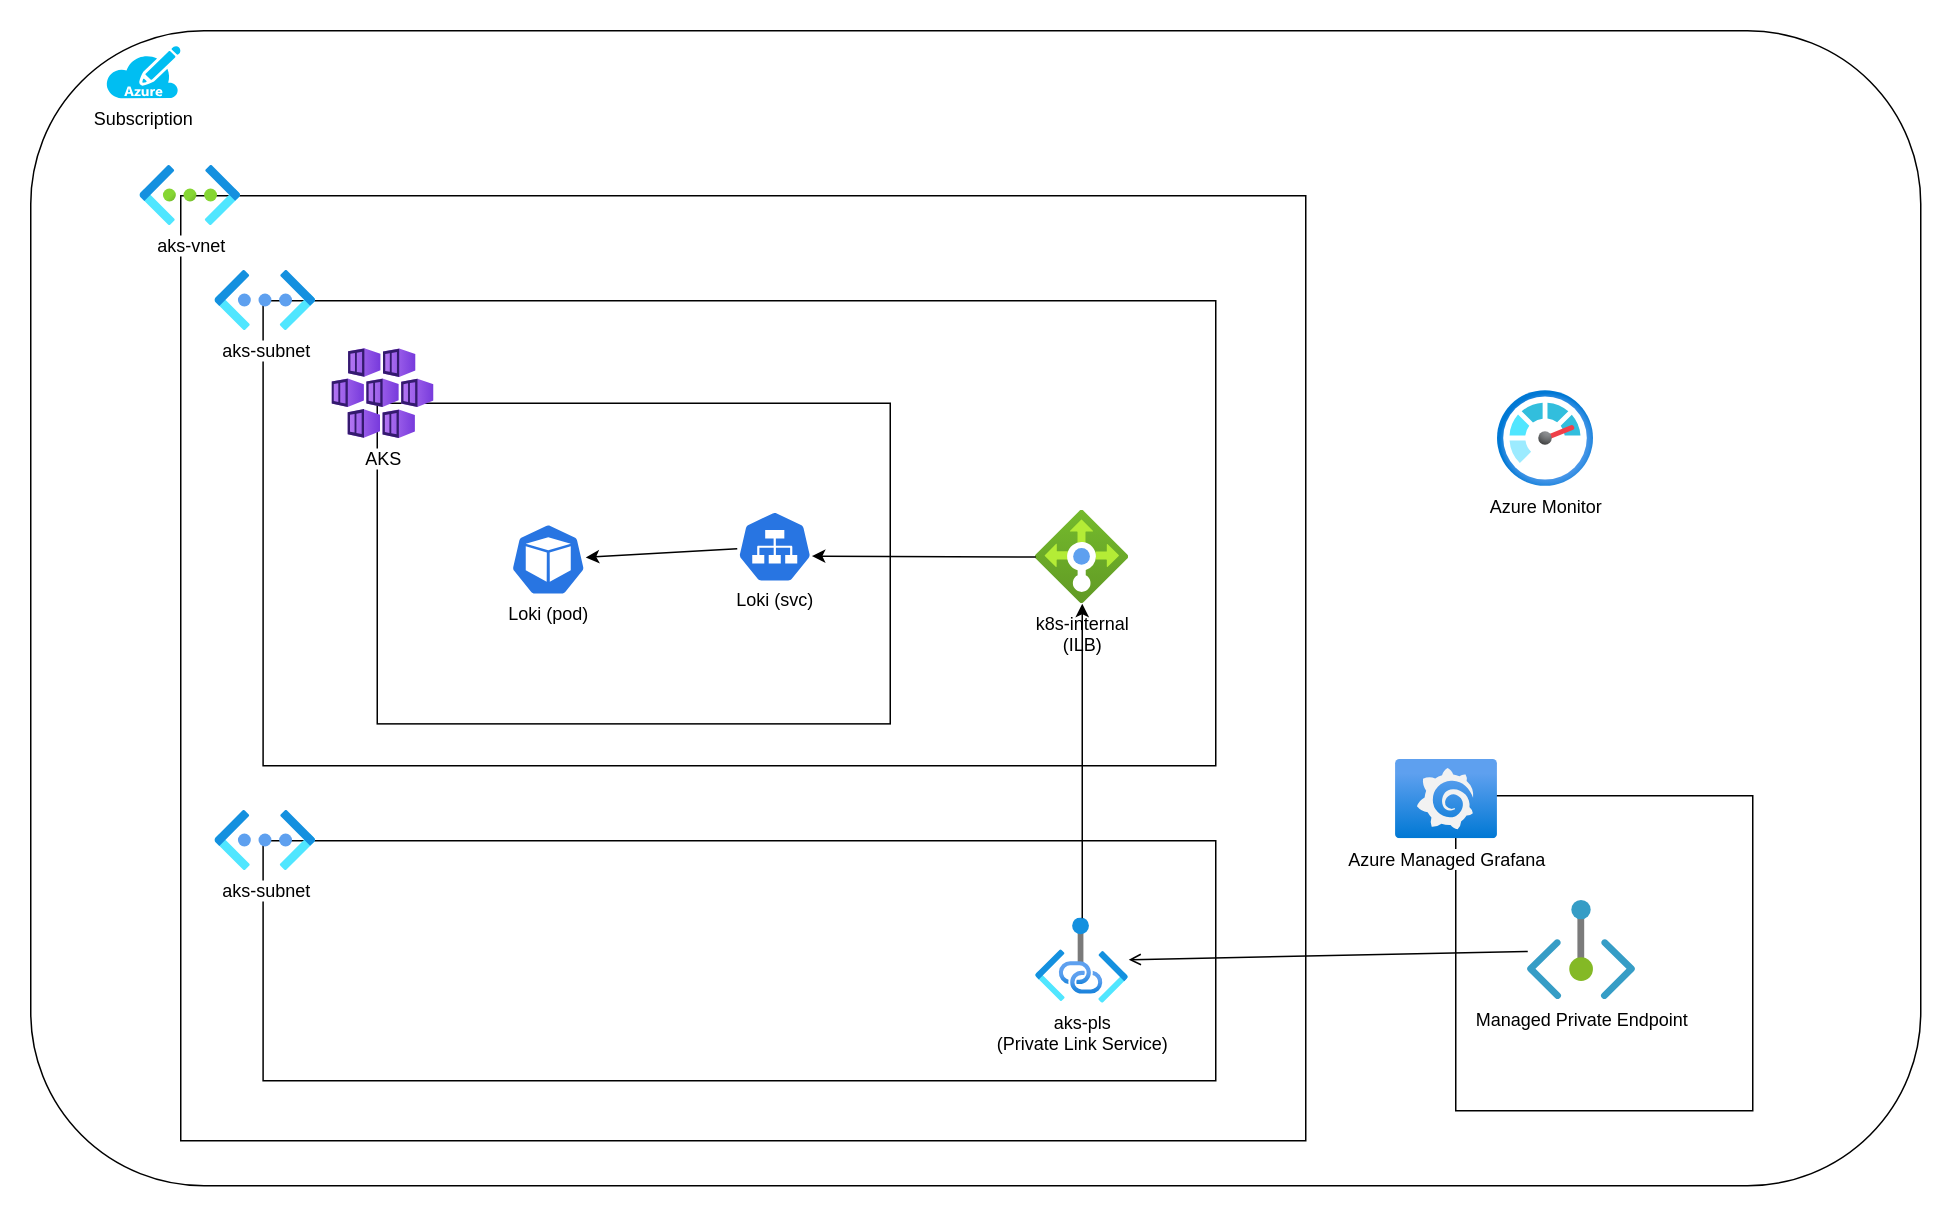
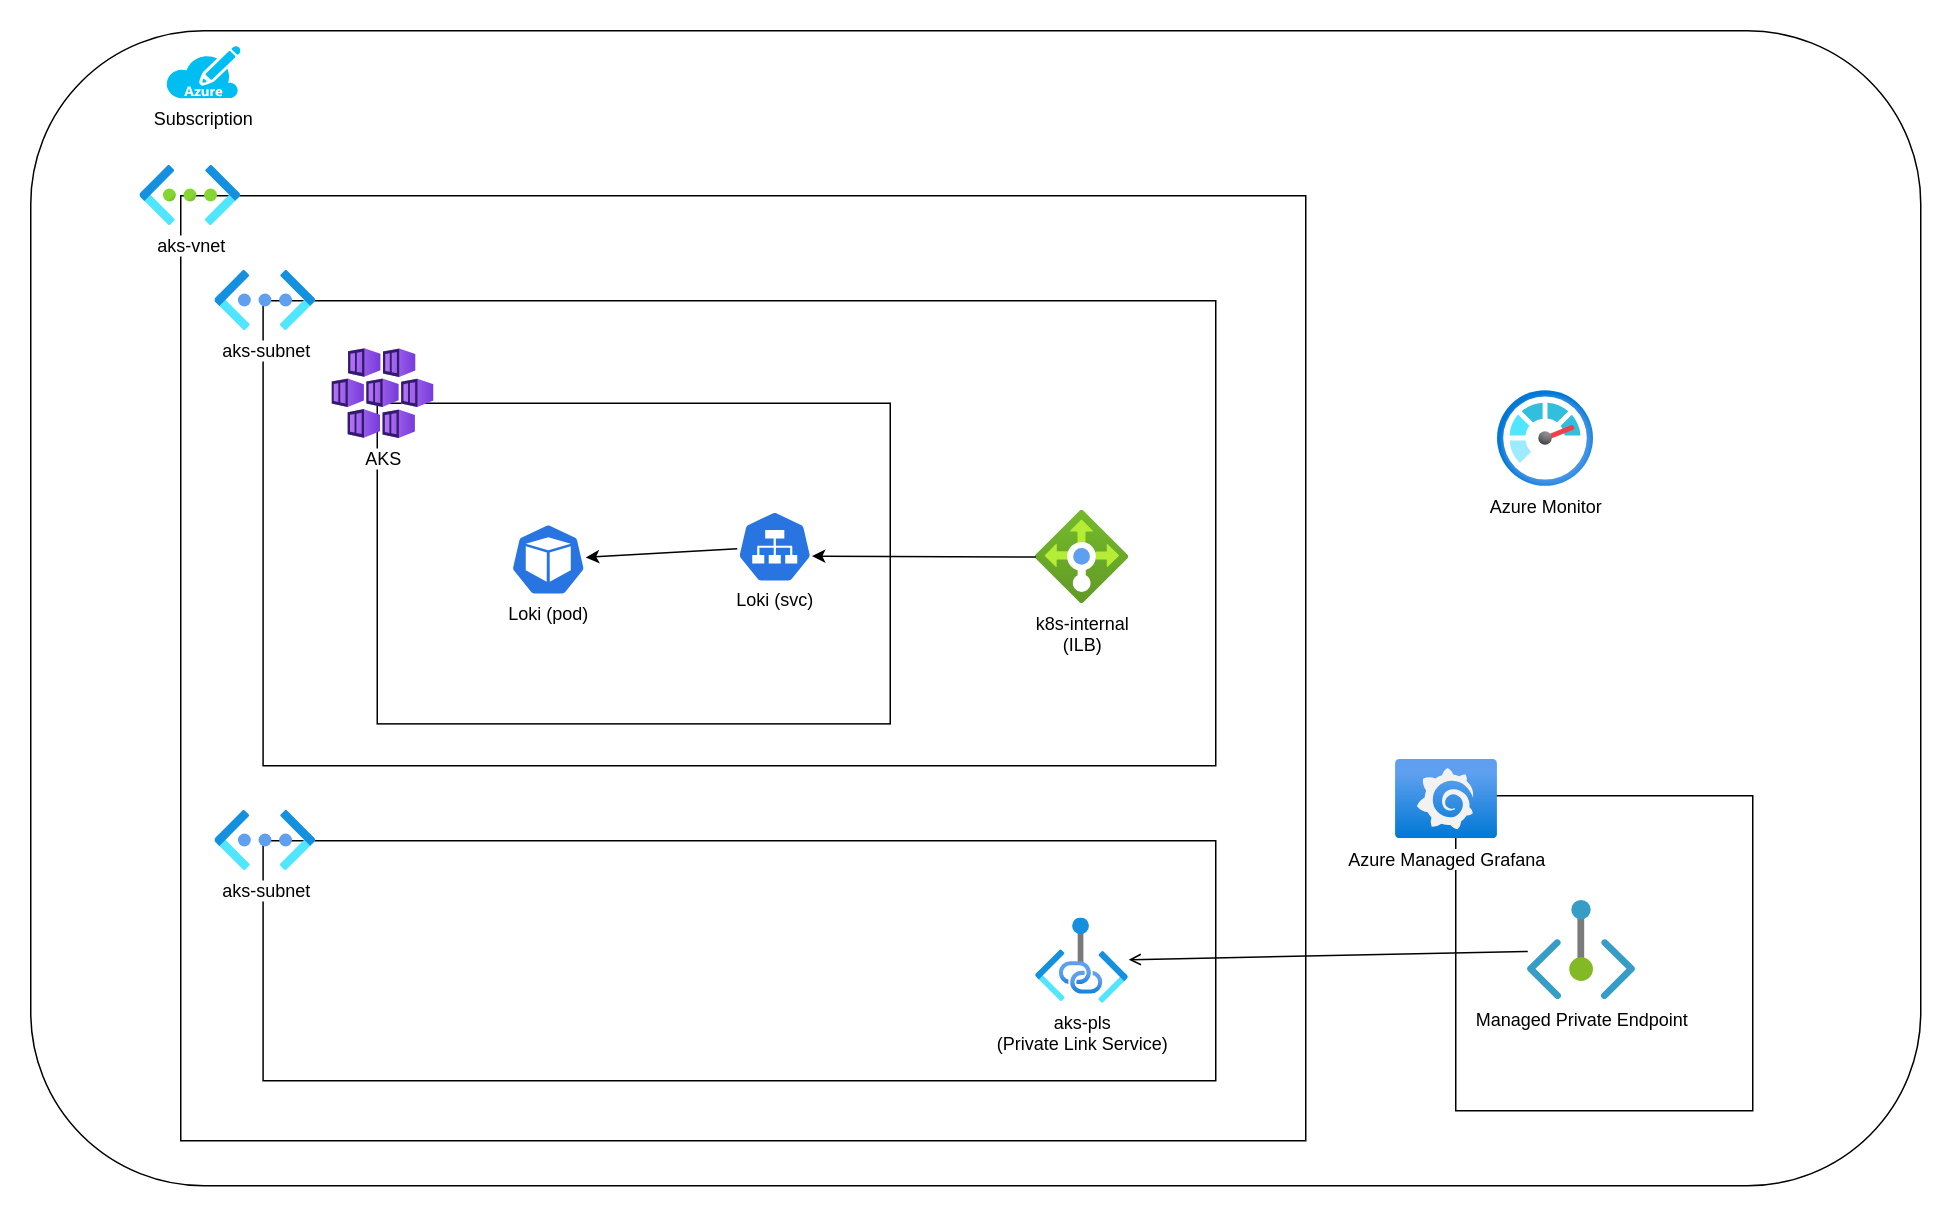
node "Subscription": moved (143, 72) -> (203, 72)
edge "aks-pls (Private Link Service)" -> "k8s-internal (ILB)": removed
